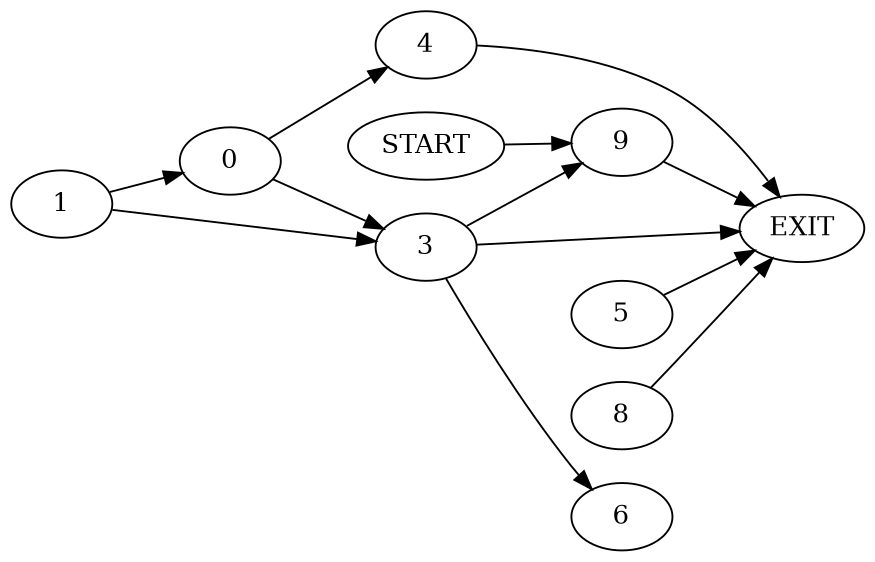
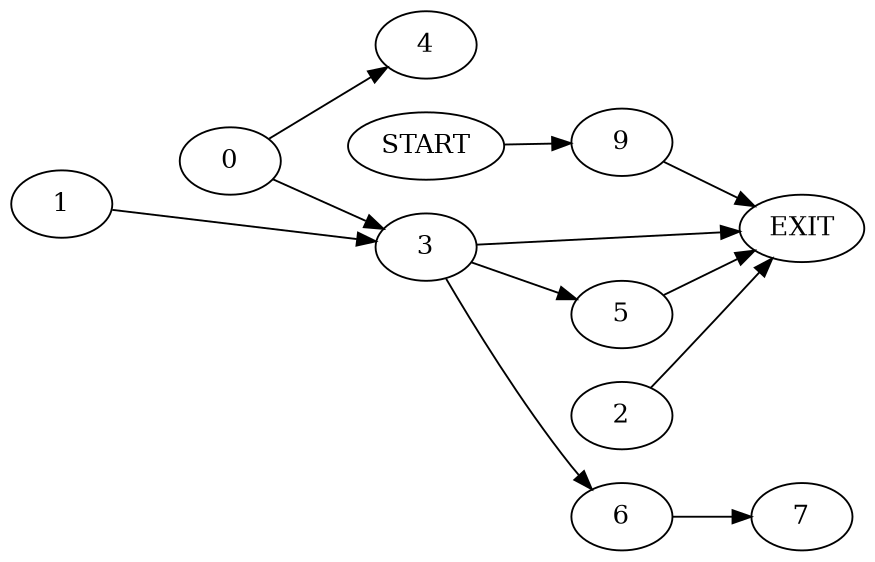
edge "4" -> "EXIT": removed
edge "1" -> "0": removed
edge "3" -> "9": now "3" -> "5"
node "8": label "8" -> "2"
node "7": added
